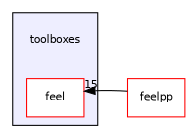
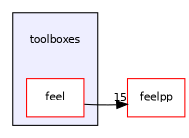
edge "feelpp" -> "feel": reversed
